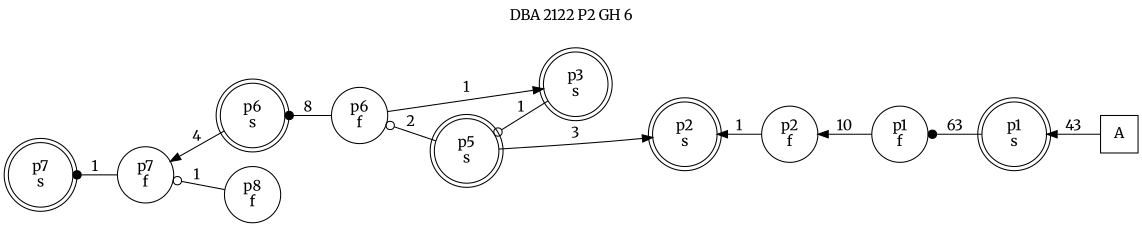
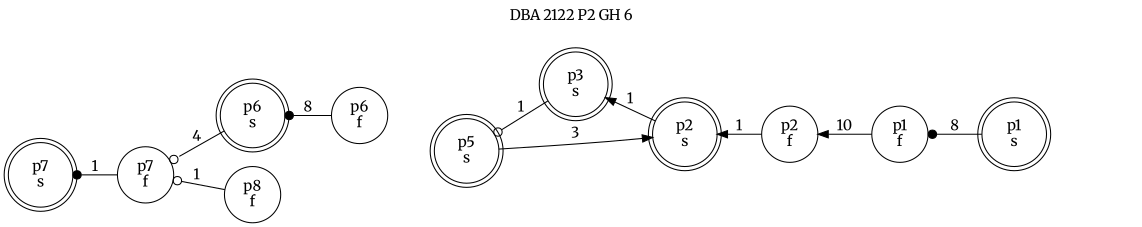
edge "p6 f" -> "p3 s": now "p2 s" -> "p3 s"
edge "p1 s" -> "p1 f": label "63" -> "8"
edge "p5 s" -> "p6 f": removed, label "2"
node "A": removed
edge "p6 s" -> "p7 f": arrowhead normal -> odot
